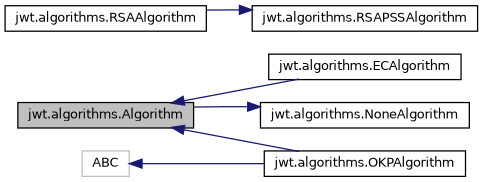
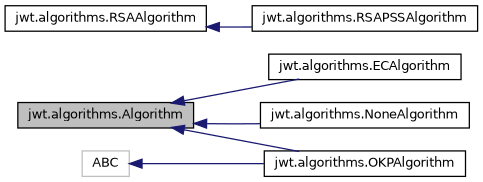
edge "jwt.algorithms.RSAAlgorithm" -> "jwt.algorithms.RSAPSSAlgorithm": reversed
edge "jwt.algorithms.Algorithm" -> "jwt.algorithms.NoneAlgorithm": reversed
